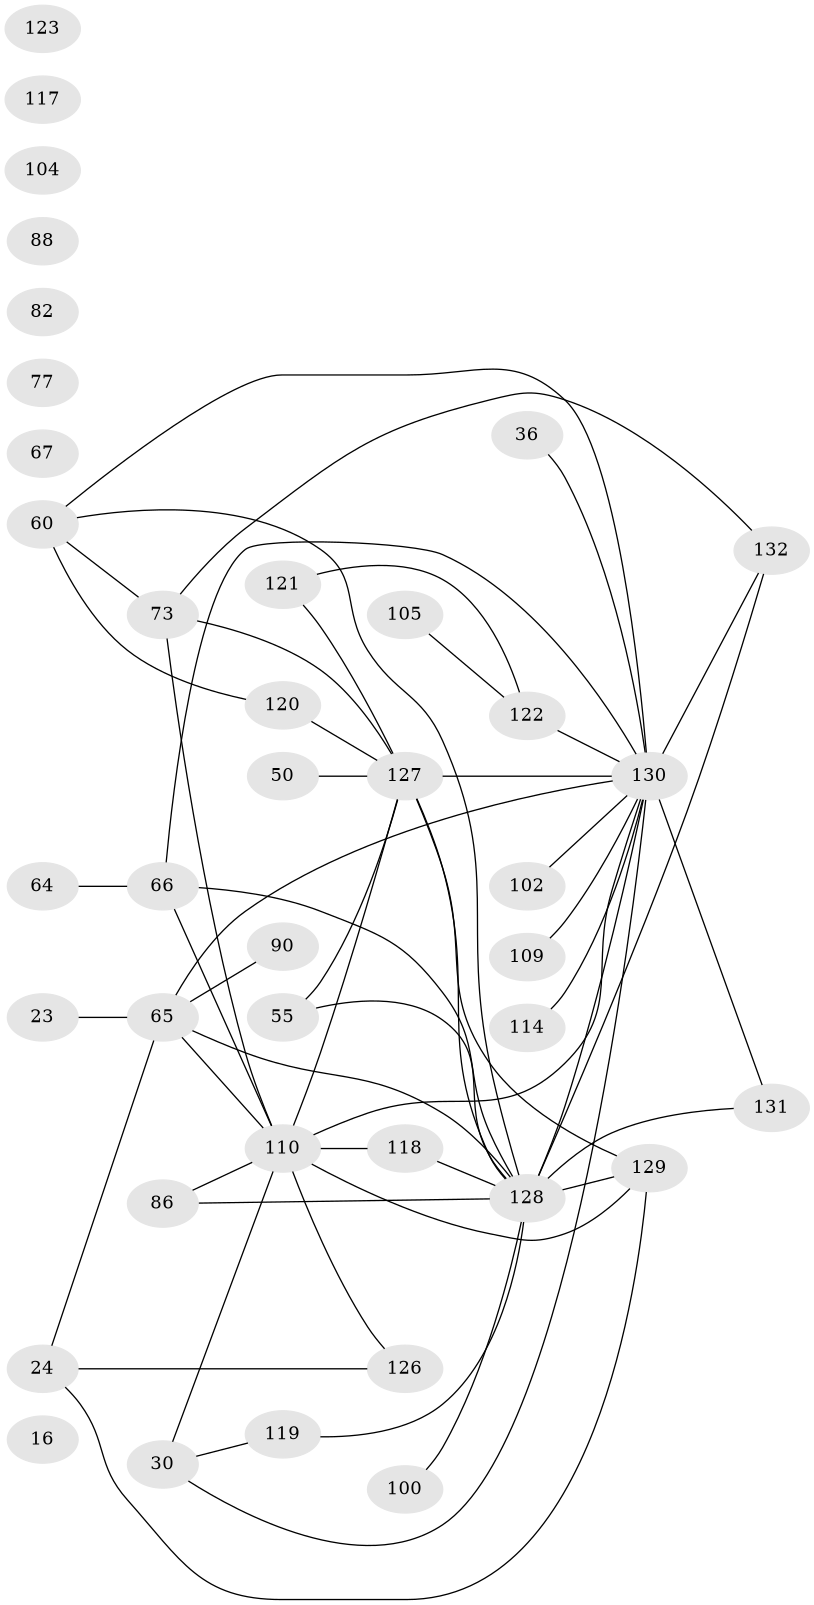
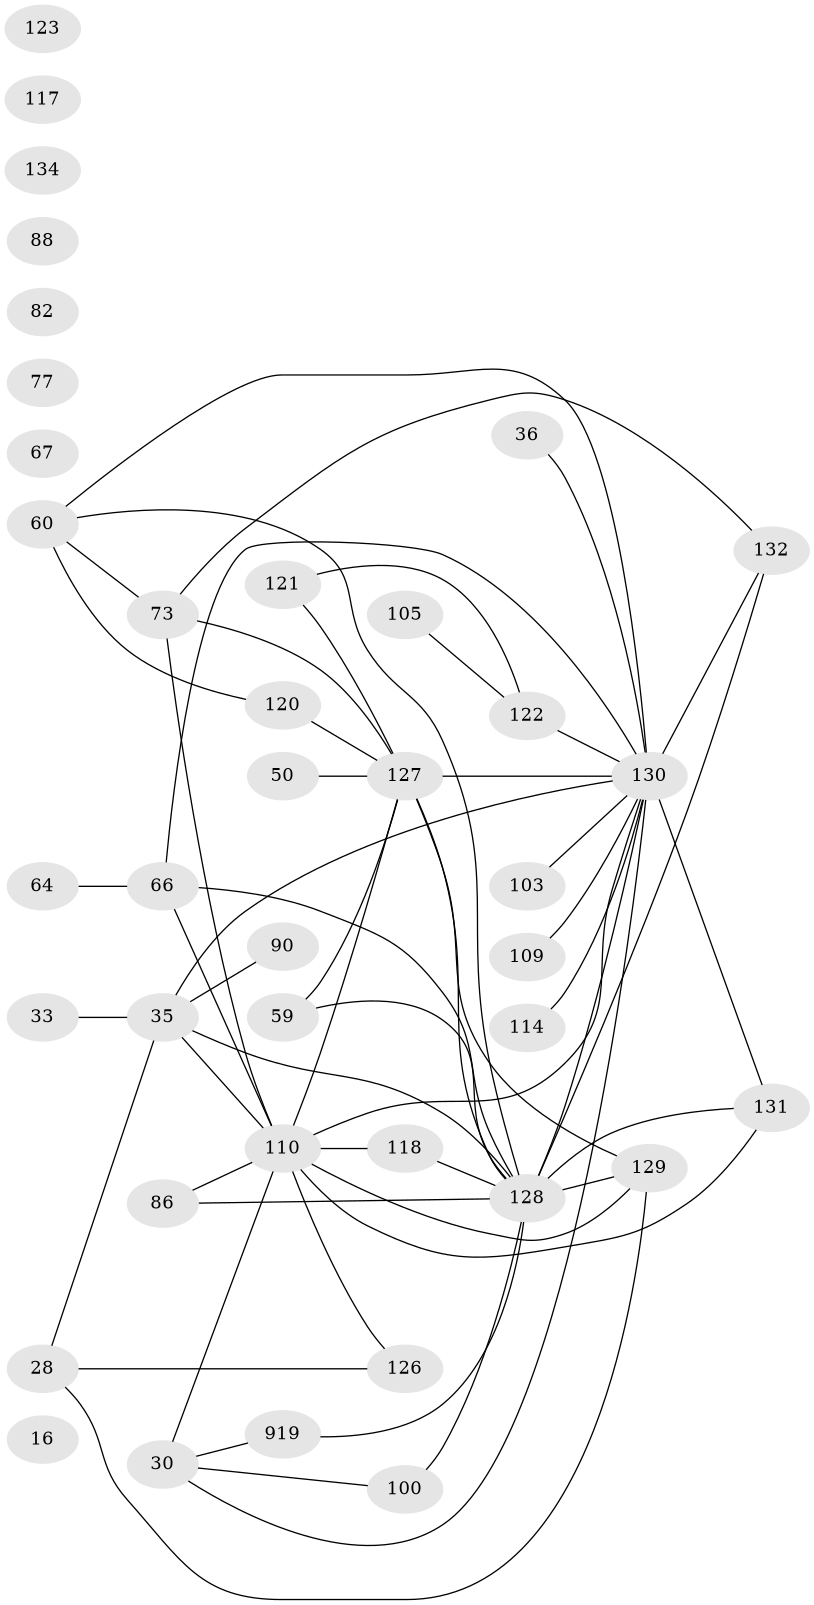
node "104": label "104" -> "134"
node "102": label "102" -> "103"
node "23": label "23" -> "33"
node "65": label "65" -> "35"
node "55": label "55" -> "59"
edge "131" -- "110": added
node "24": label "24" -> "28"
node "119": label "119" -> "919"
edge "30" -- "100": added
